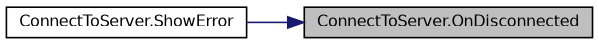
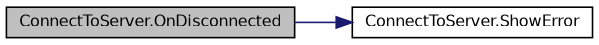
edge "ConnectToServer.ShowError" -> "ConnectToServer.OnDisconnected": reversed
